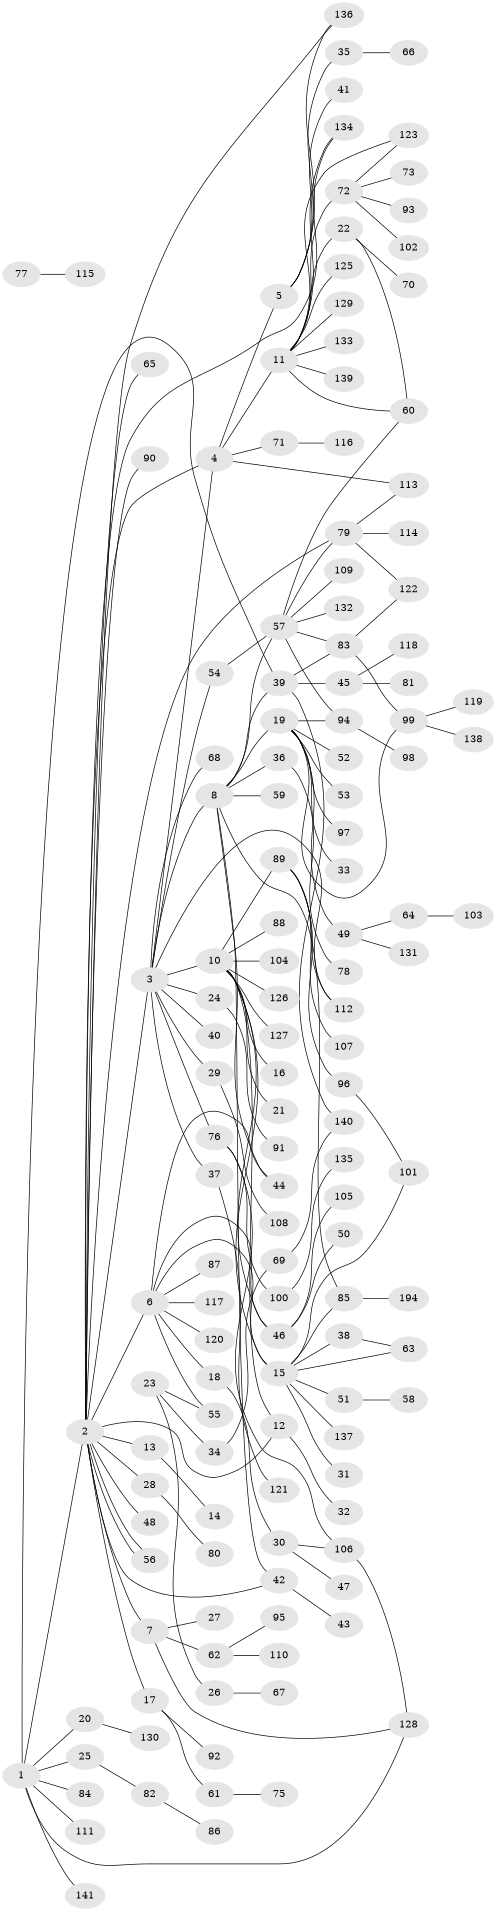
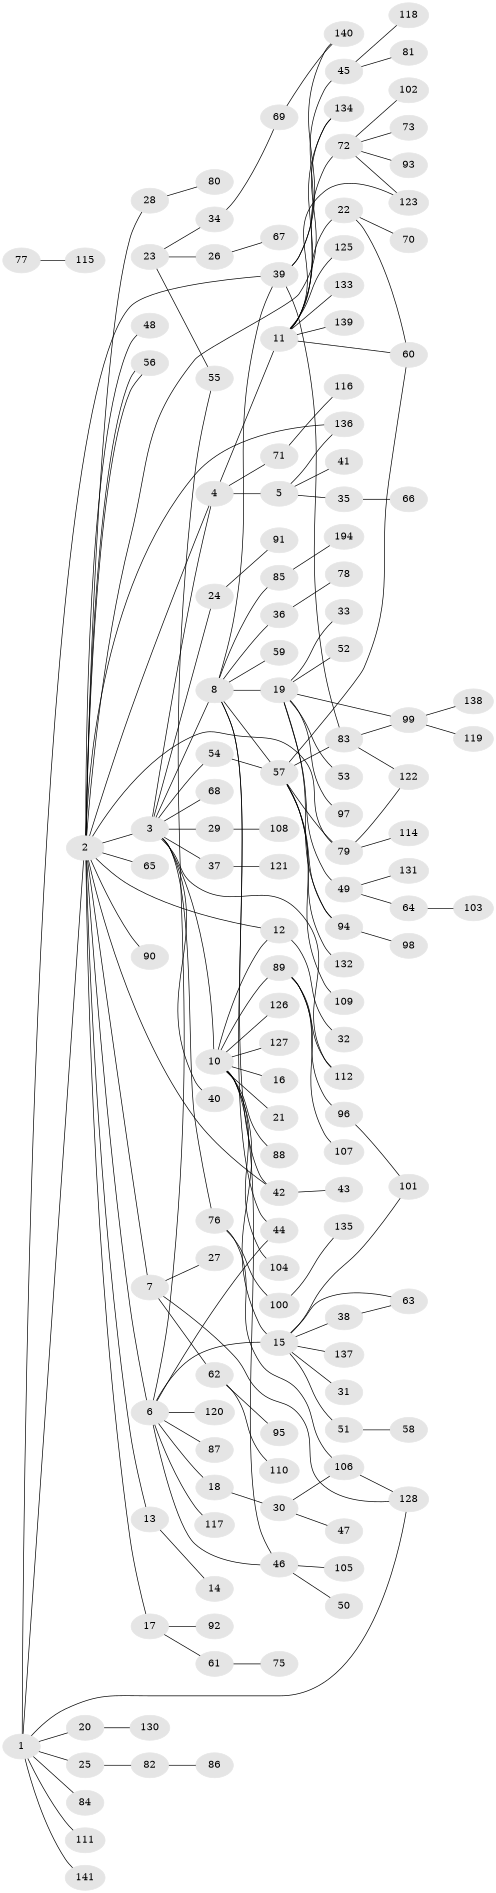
node "129": removed
node "113": removed
edge "85" -- "15": removed
